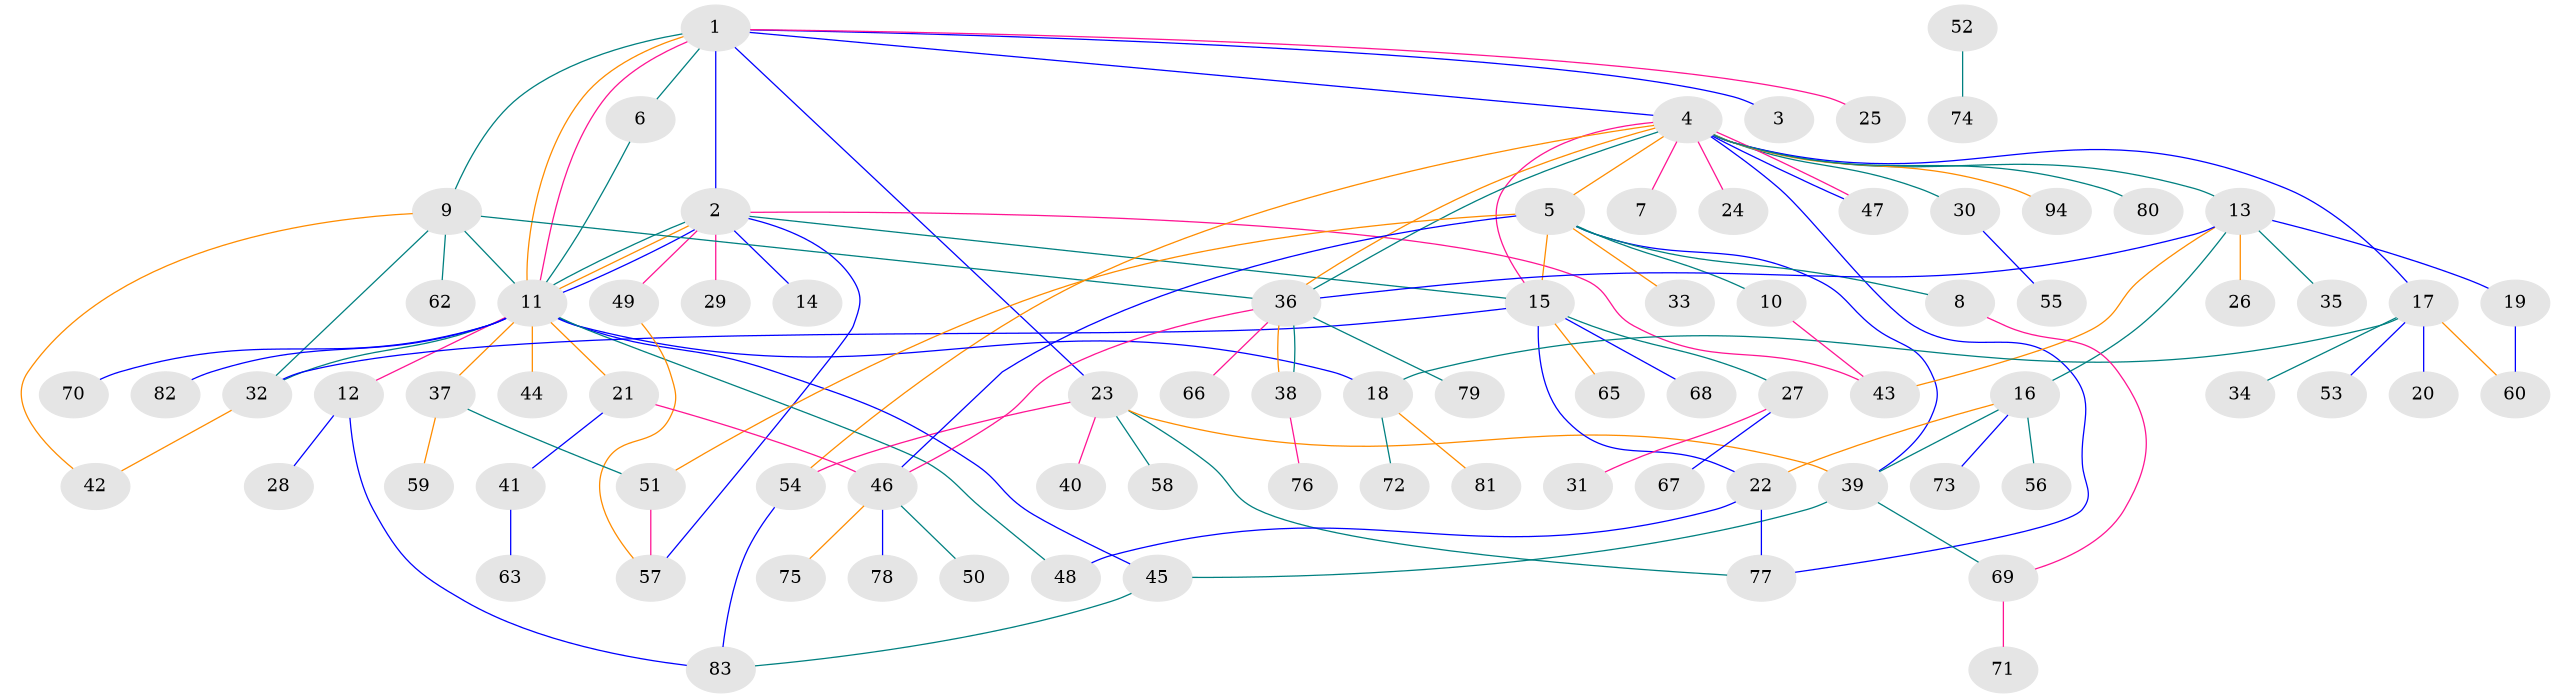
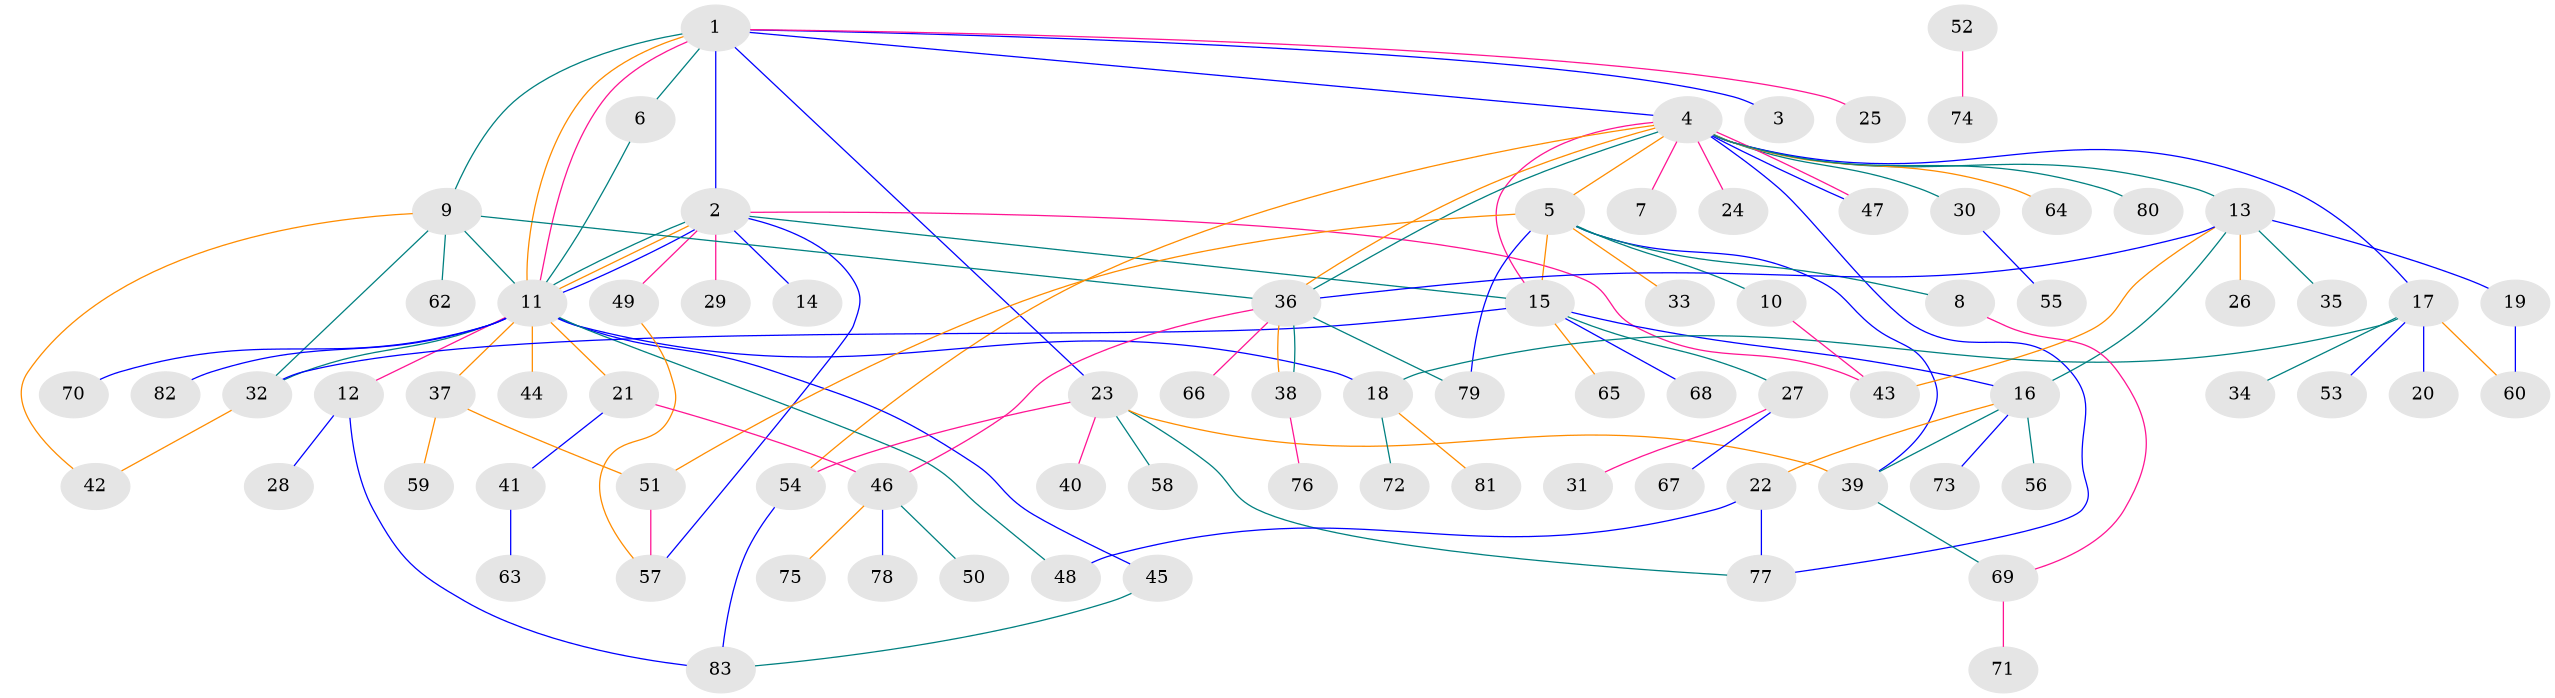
edge "52" -- "74": color teal -> deeppink
node "94": label "94" -> "64"
edge "5" -- "46": now "5" -- "79"
edge "37" -- "51": color teal -> darkorange
edge "15" -- "22": now "15" -- "16"
edge "39" -- "45": removed
